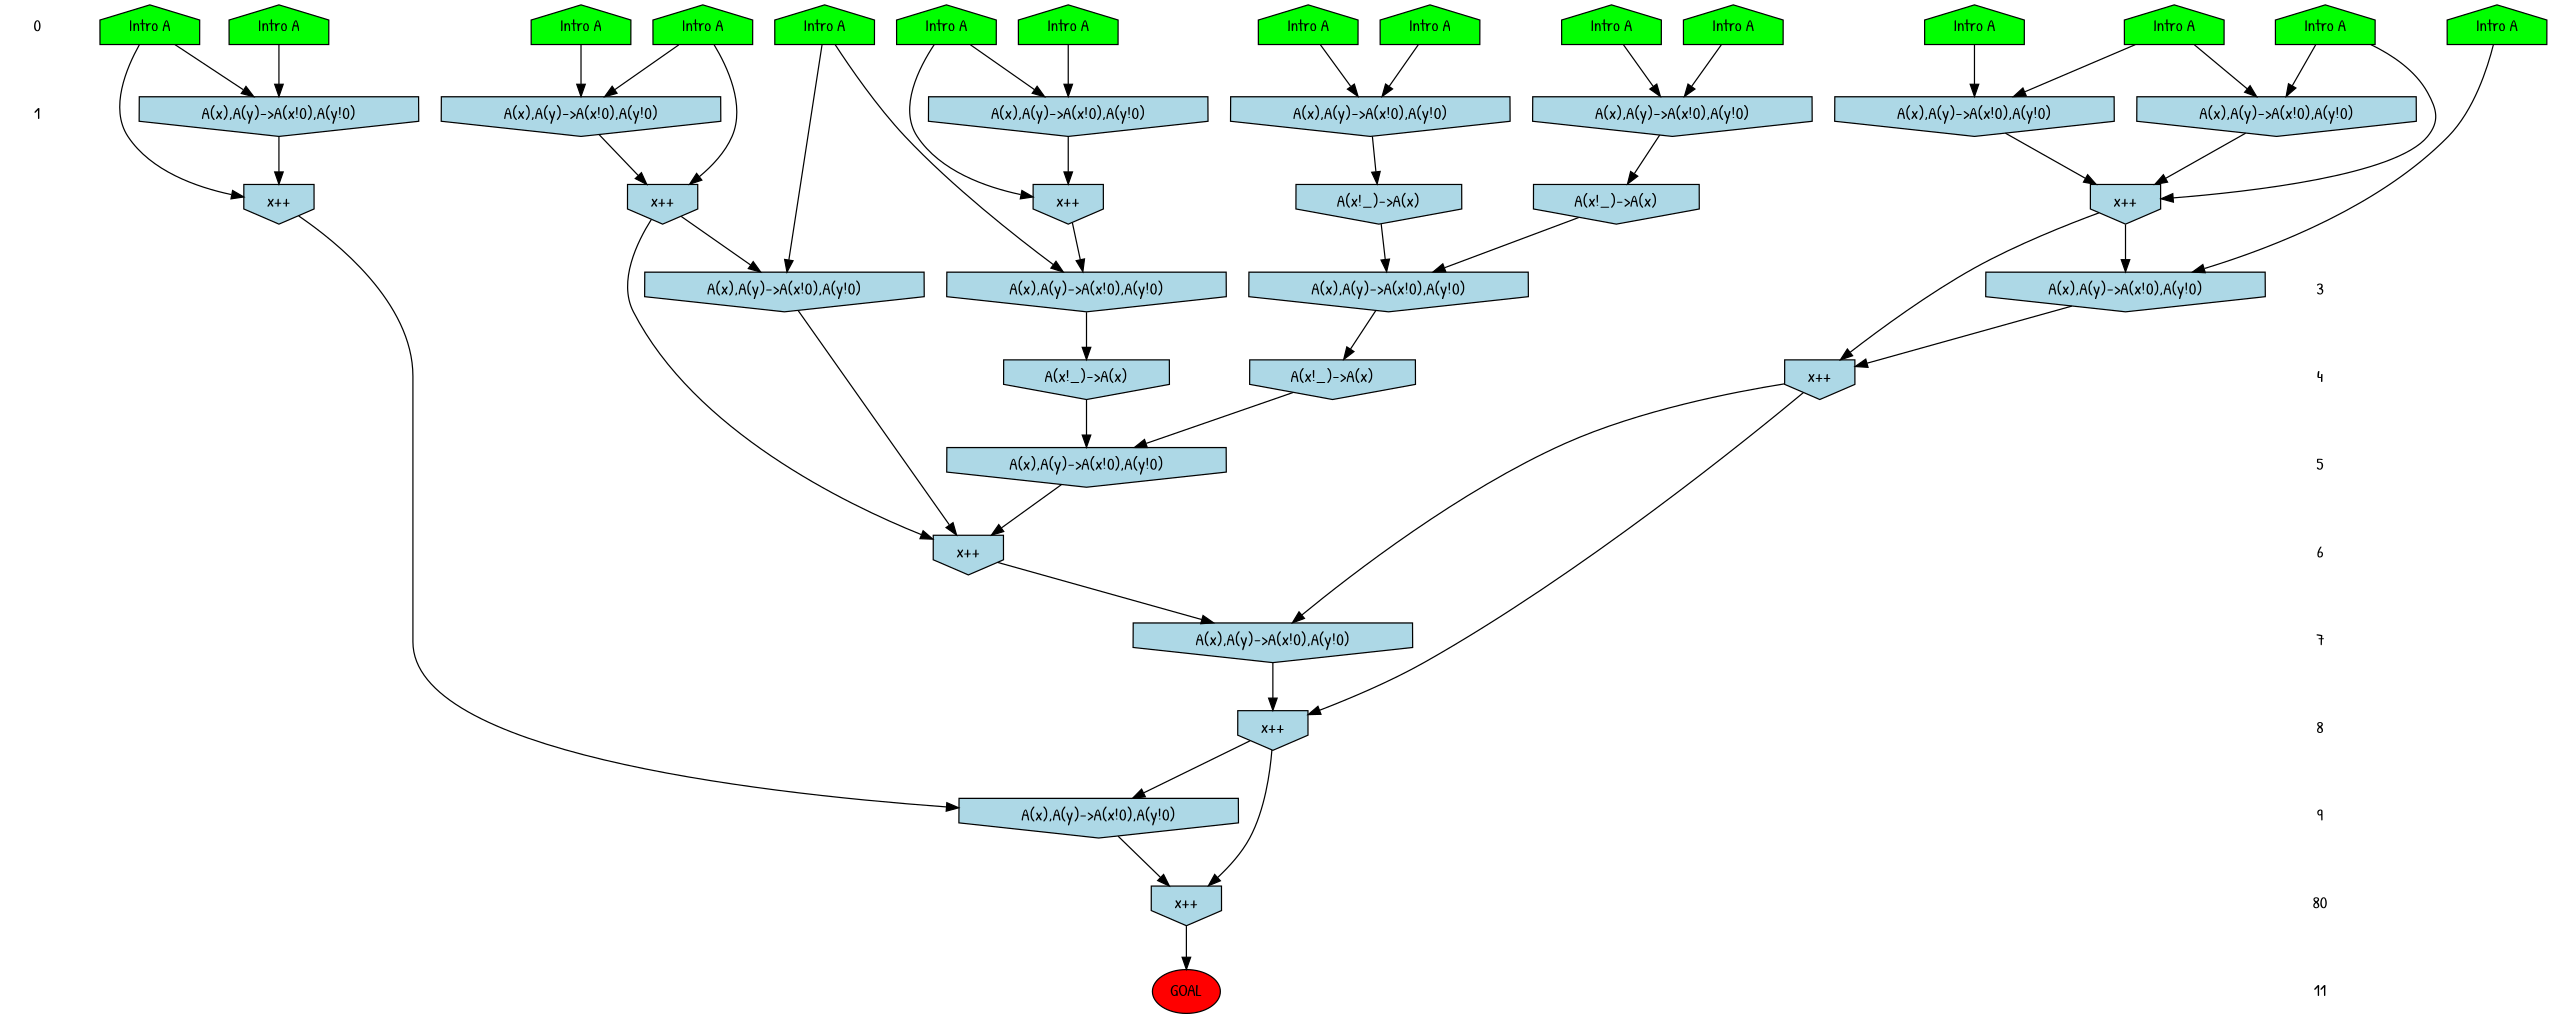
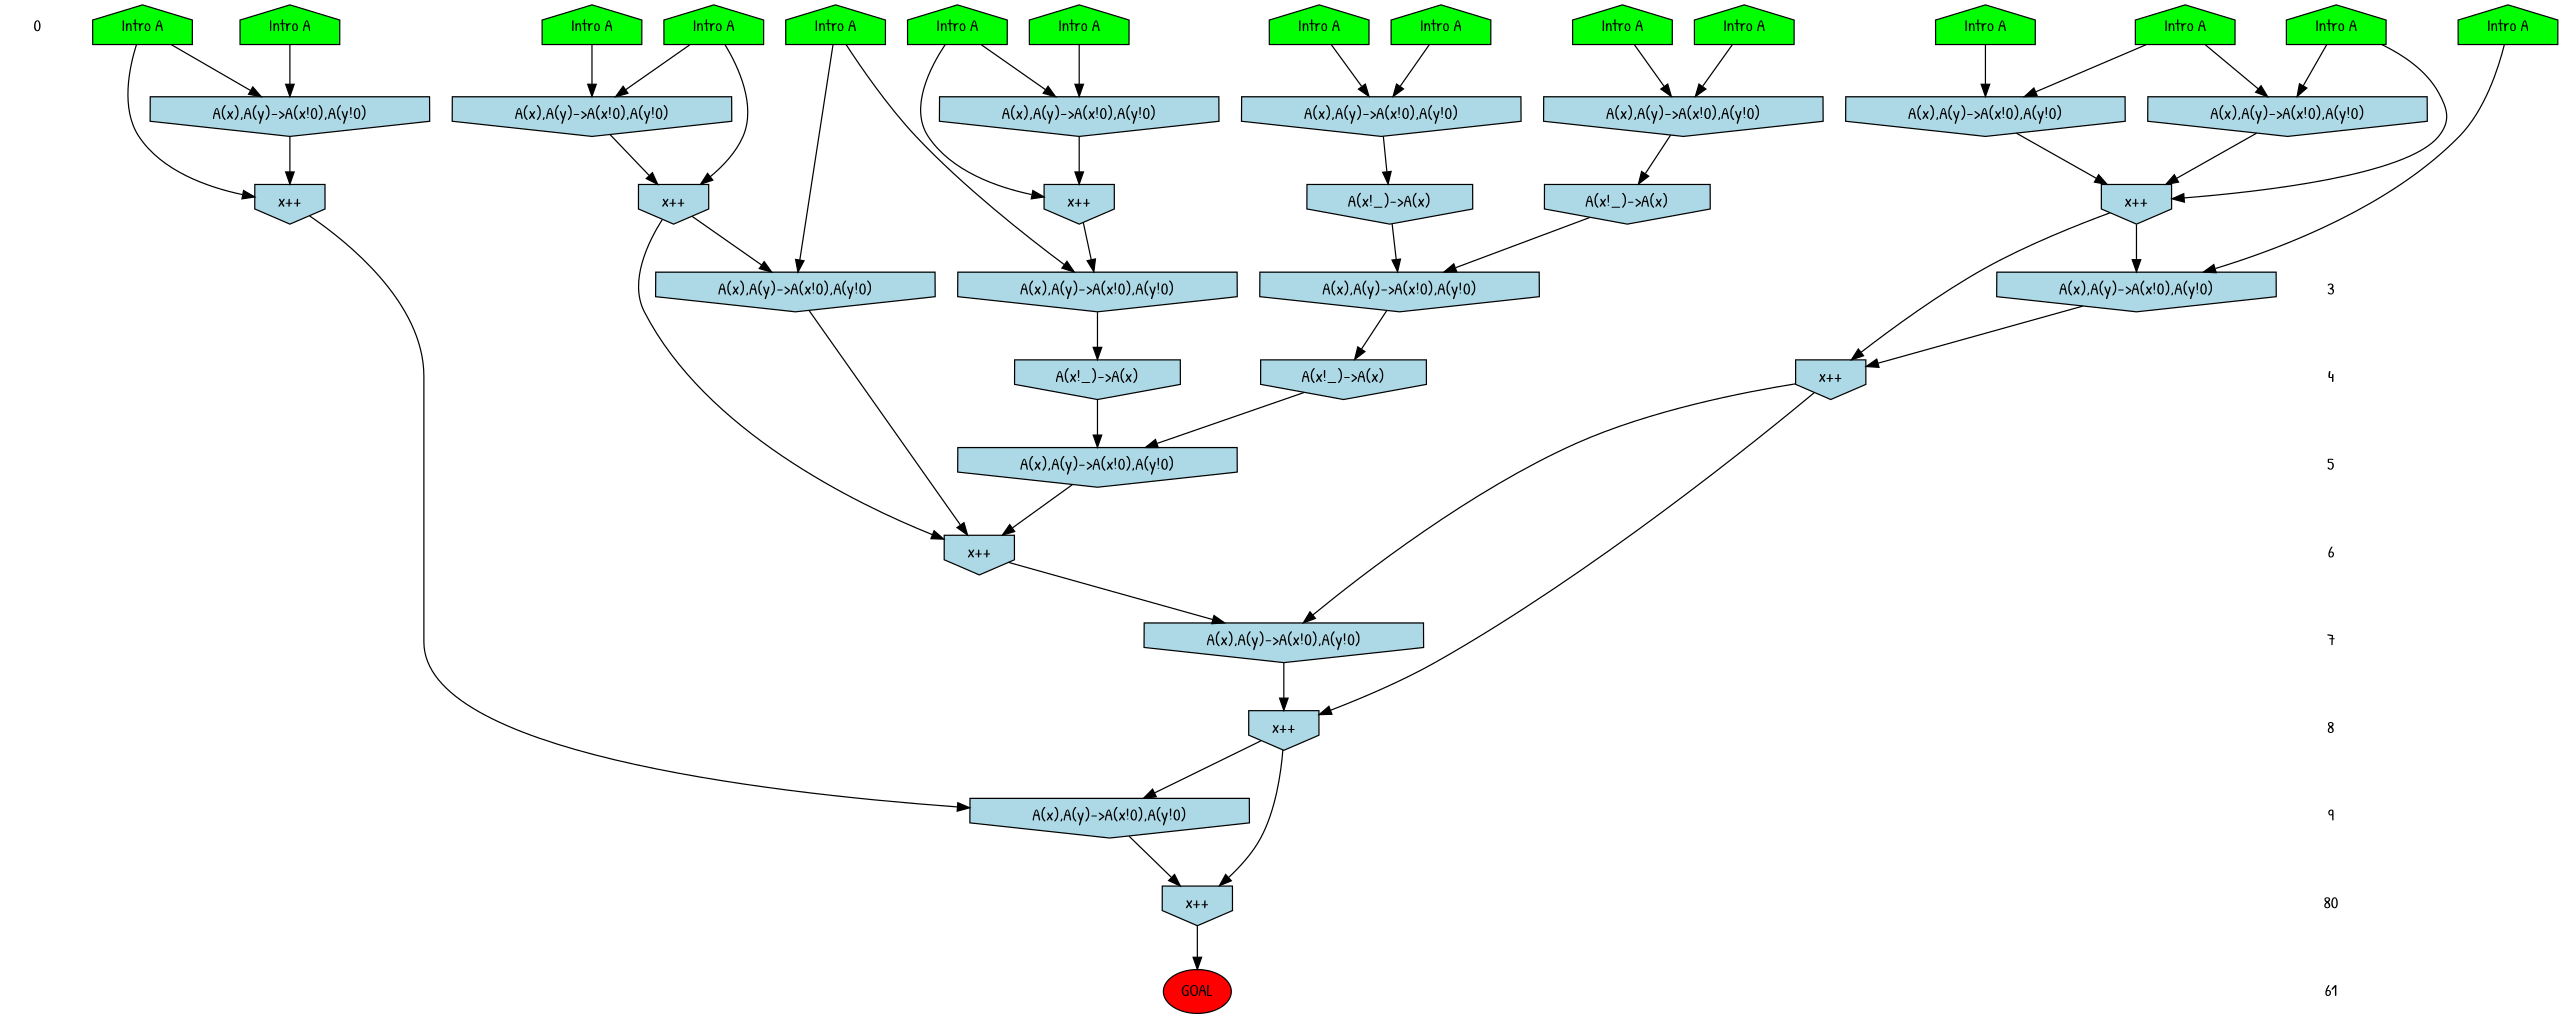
node "1": removed
node "11": label "11" -> "61"
